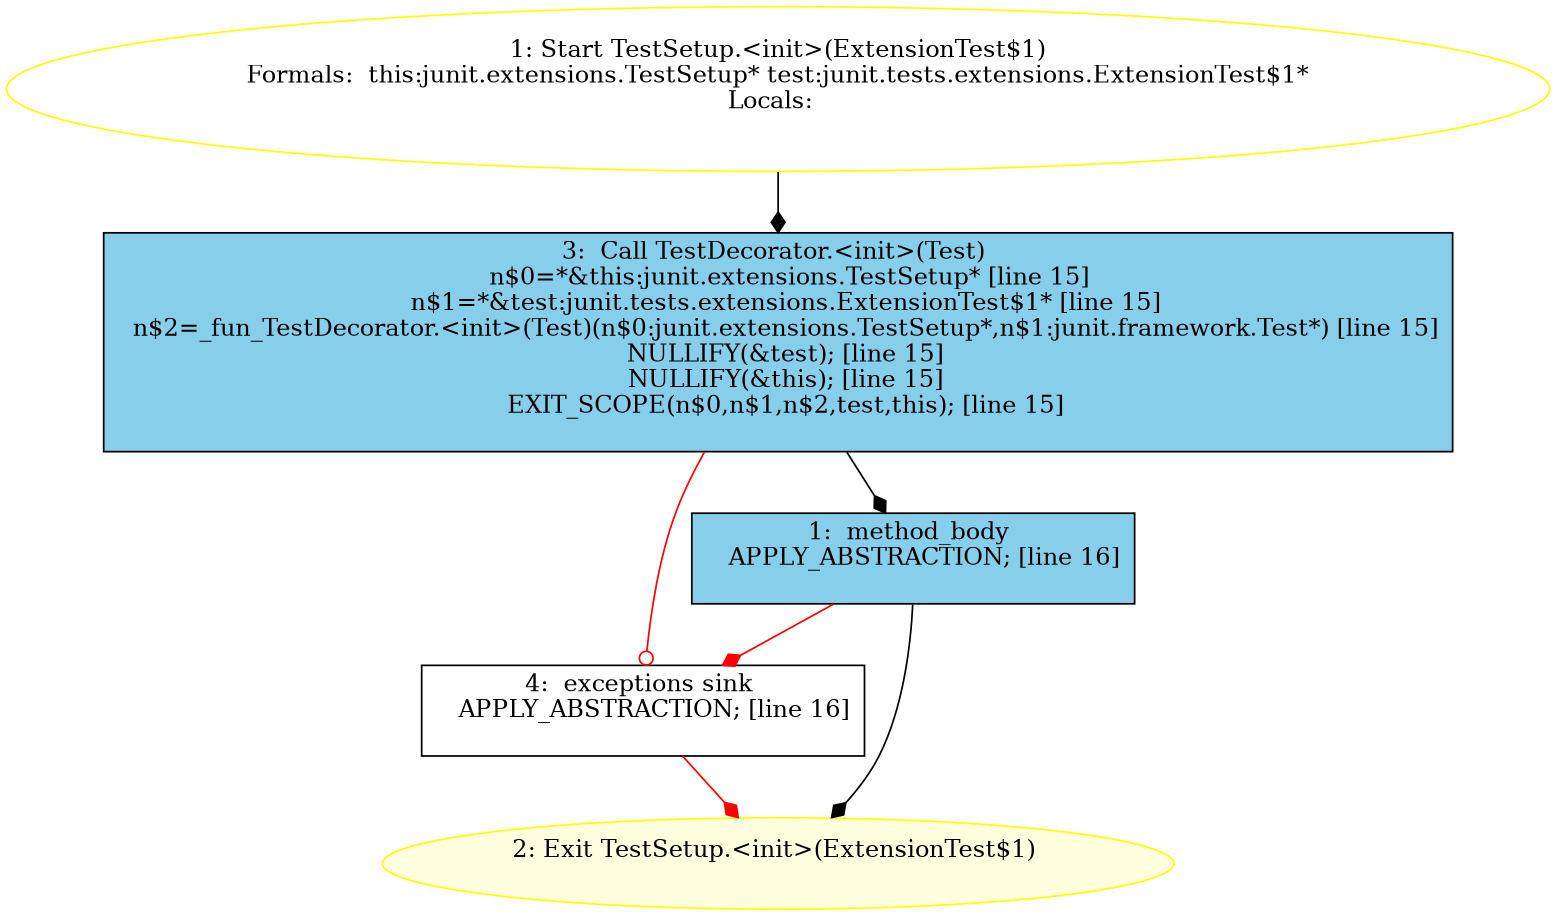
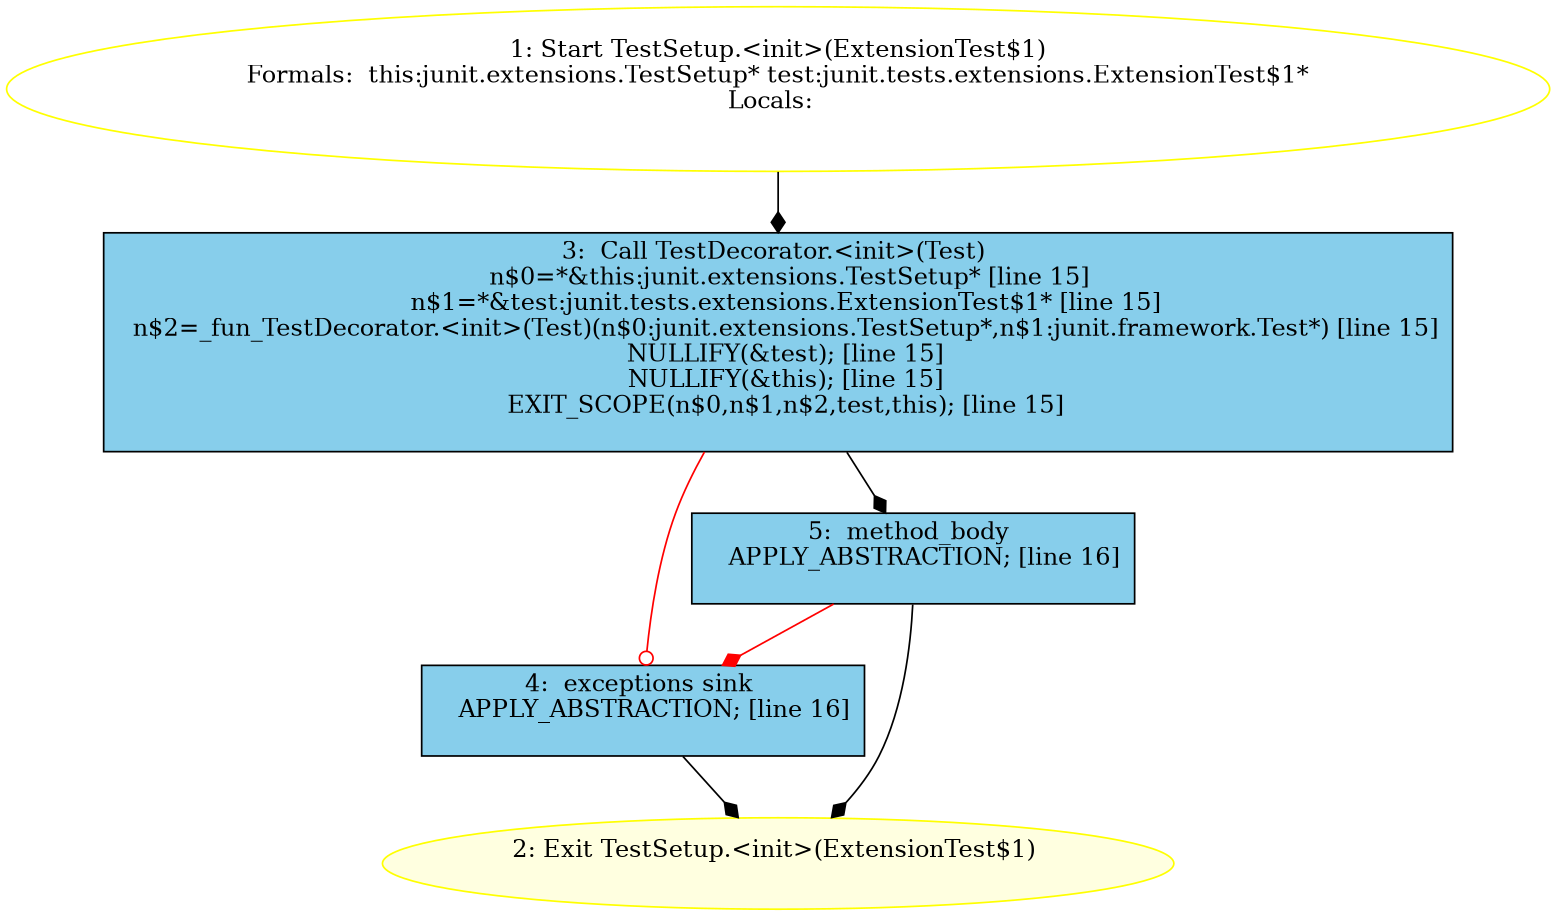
node "1:  method_body APPLY_ABSTRACTION; [line 16]": label "1:  method_body APPLY_ABSTRACTION; [line 16]" -> "5:  method_body APPLY_ABSTRACTION; [line 16]"
node "4:  exceptions sink APPLY_ABSTRACTION; [line 16]": fillcolor white -> skyblue
edge "4:  exceptions sink APPLY_ABSTRACTION; [line 16]" -> "2: Exit TestSetup.<init>(ExtensionTest$1)": color red -> black
